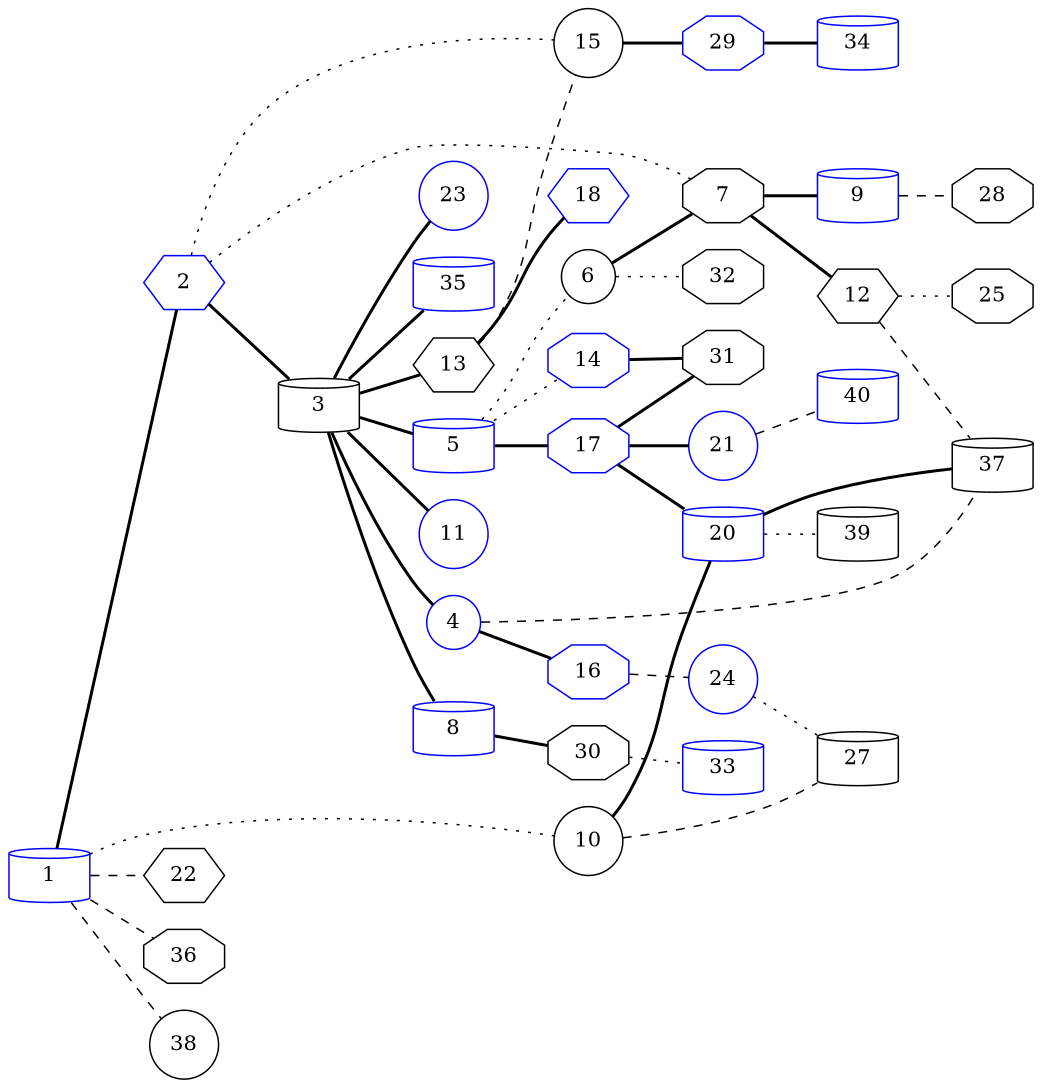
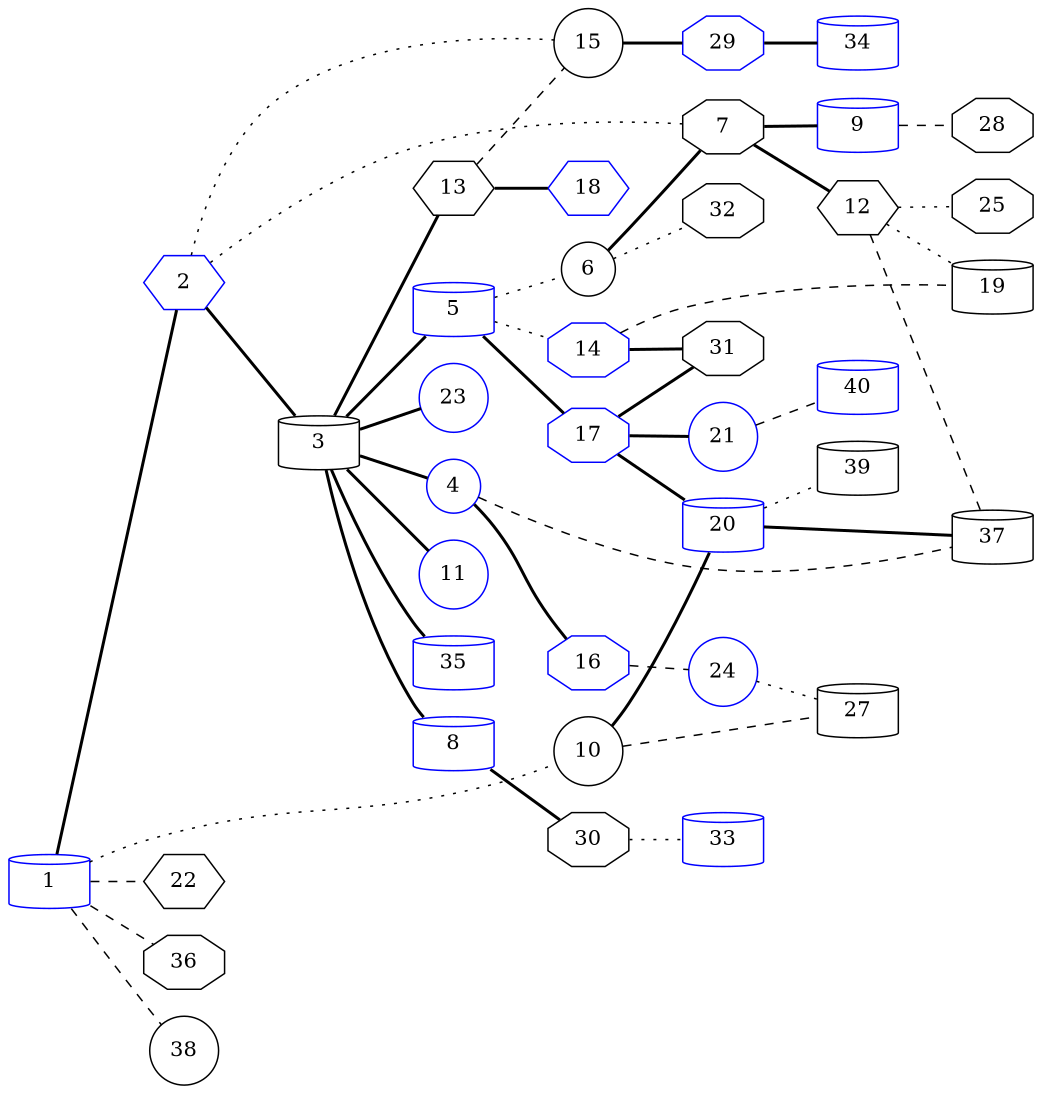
node "19": added
